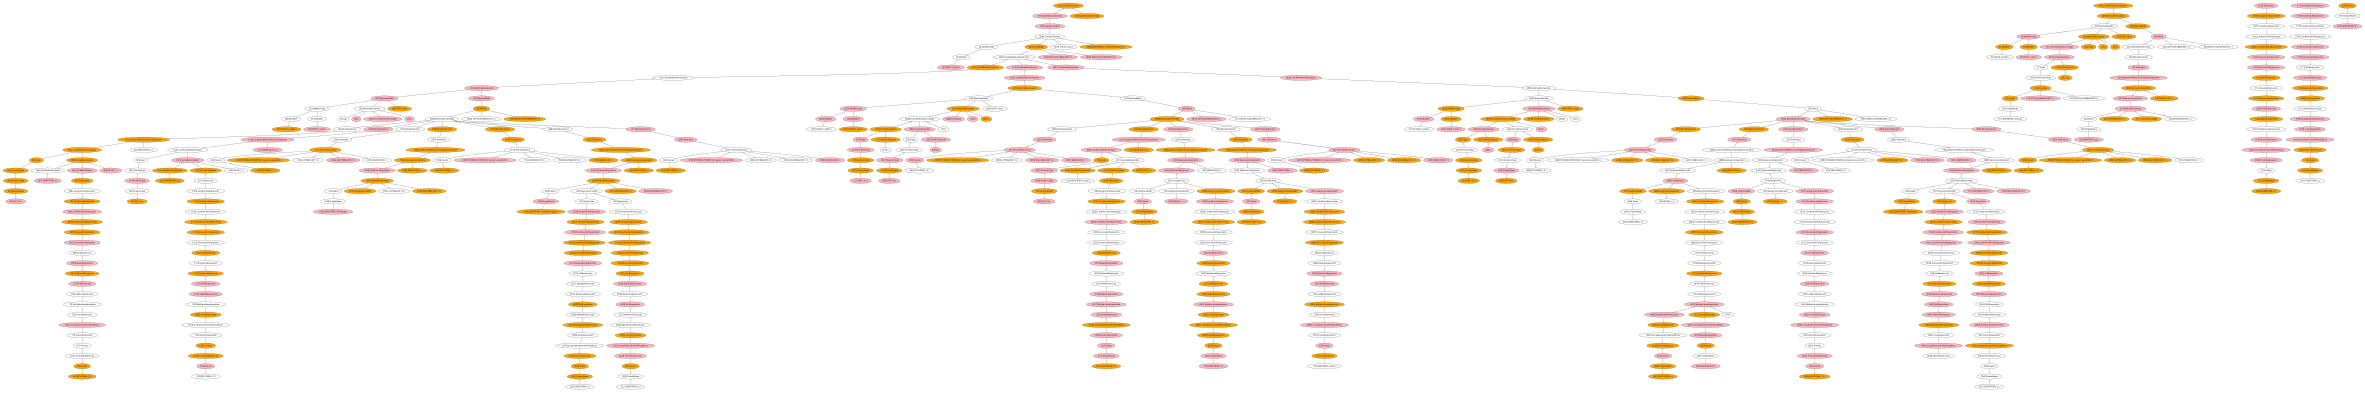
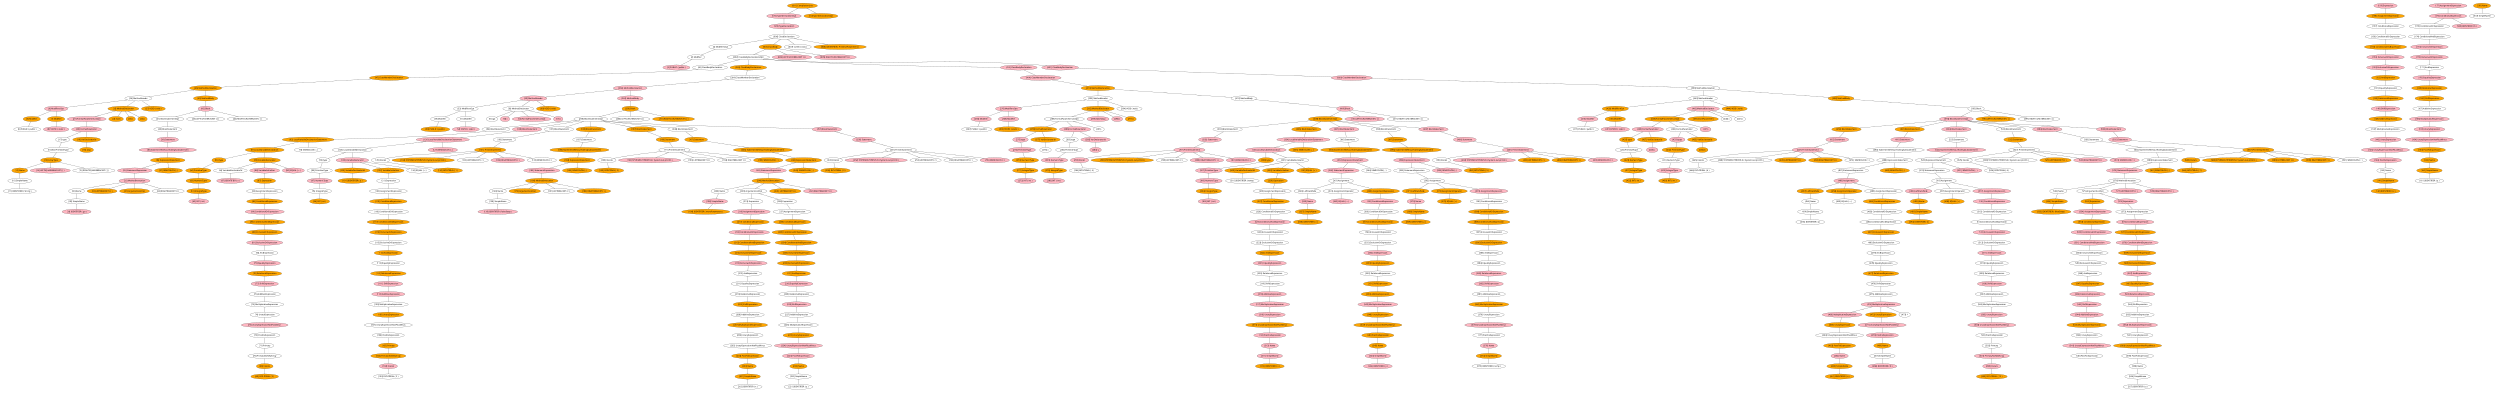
edge "[537] SimpleName" -- "[538] IDENTIFIER ( b )": now "[176] ConditionalExpression" -- "[538] IDENTIFIER ( b )"
node "[48] ClassBodyDeclaration": added
